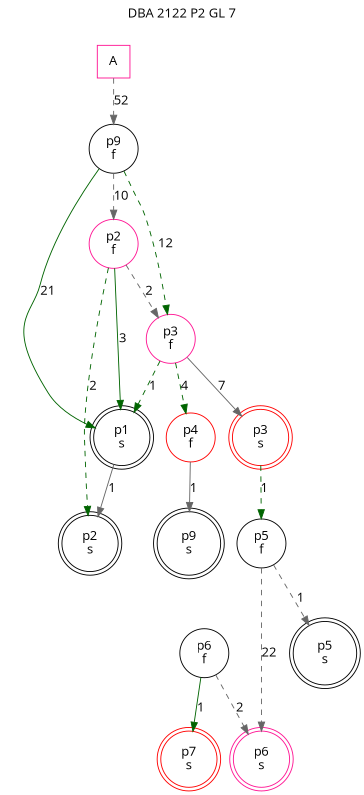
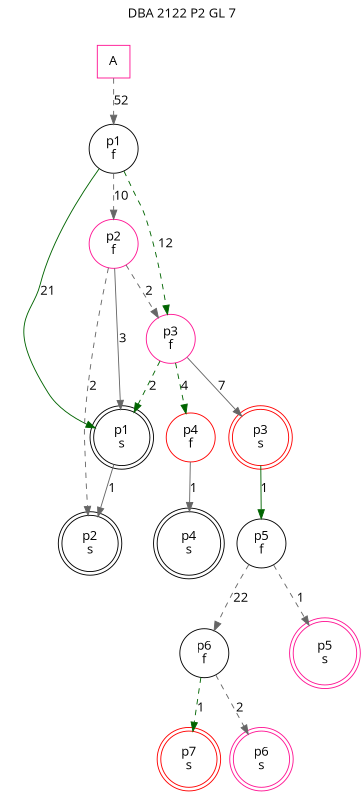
node "p9 f": label "p9 f" -> "p1 f"
edge "p2 f" -> "p1 s": color darkgreen -> gray40
edge "p2 f" -> "p2 s": color darkgreen -> gray40
edge "p3 f" -> "p1 s": label "1" -> "2"
edge "p3 s" -> "p5 f": style dashed -> solid
node "p9 s": label "p9 s" -> "p4 s"
edge "p5 f" -> "p6 s": now "p5 f" -> "p6 f"
node "p5 s": color black -> deeppink
edge "p6 f" -> "p7 s": style solid -> dashed
